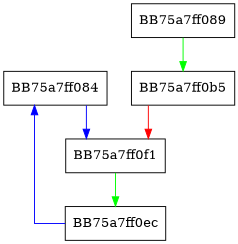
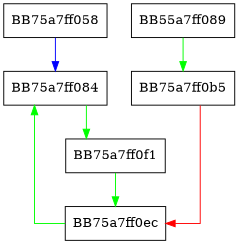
node "BB75a7ff058": added
node "BB75a7ff089": label "BB75a7ff089" -> "BB55a7ff089"
edge "BB75a7ff084" -> "BB75a7ff0f1": color blue -> green
edge "BB75a7ff0b5" -> "BB75a7ff0f1": now "BB75a7ff0b5" -> "BB75a7ff0ec"
edge "BB75a7ff0ec" -> "BB75a7ff084": color blue -> green
